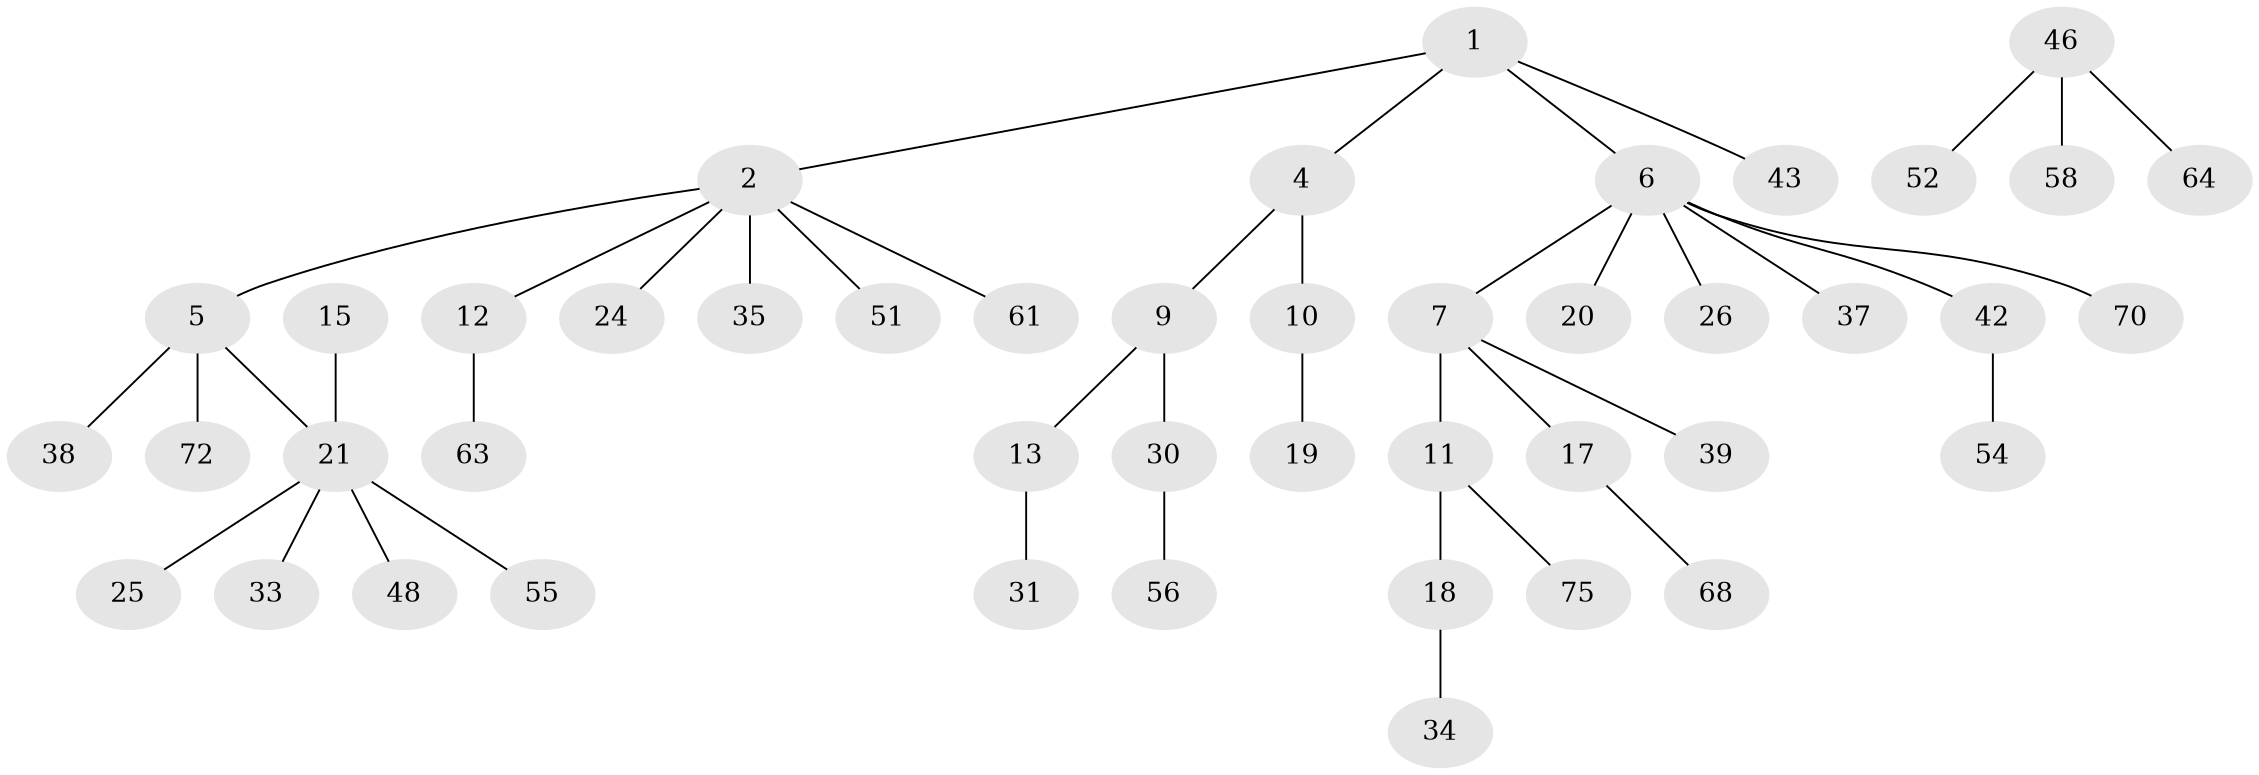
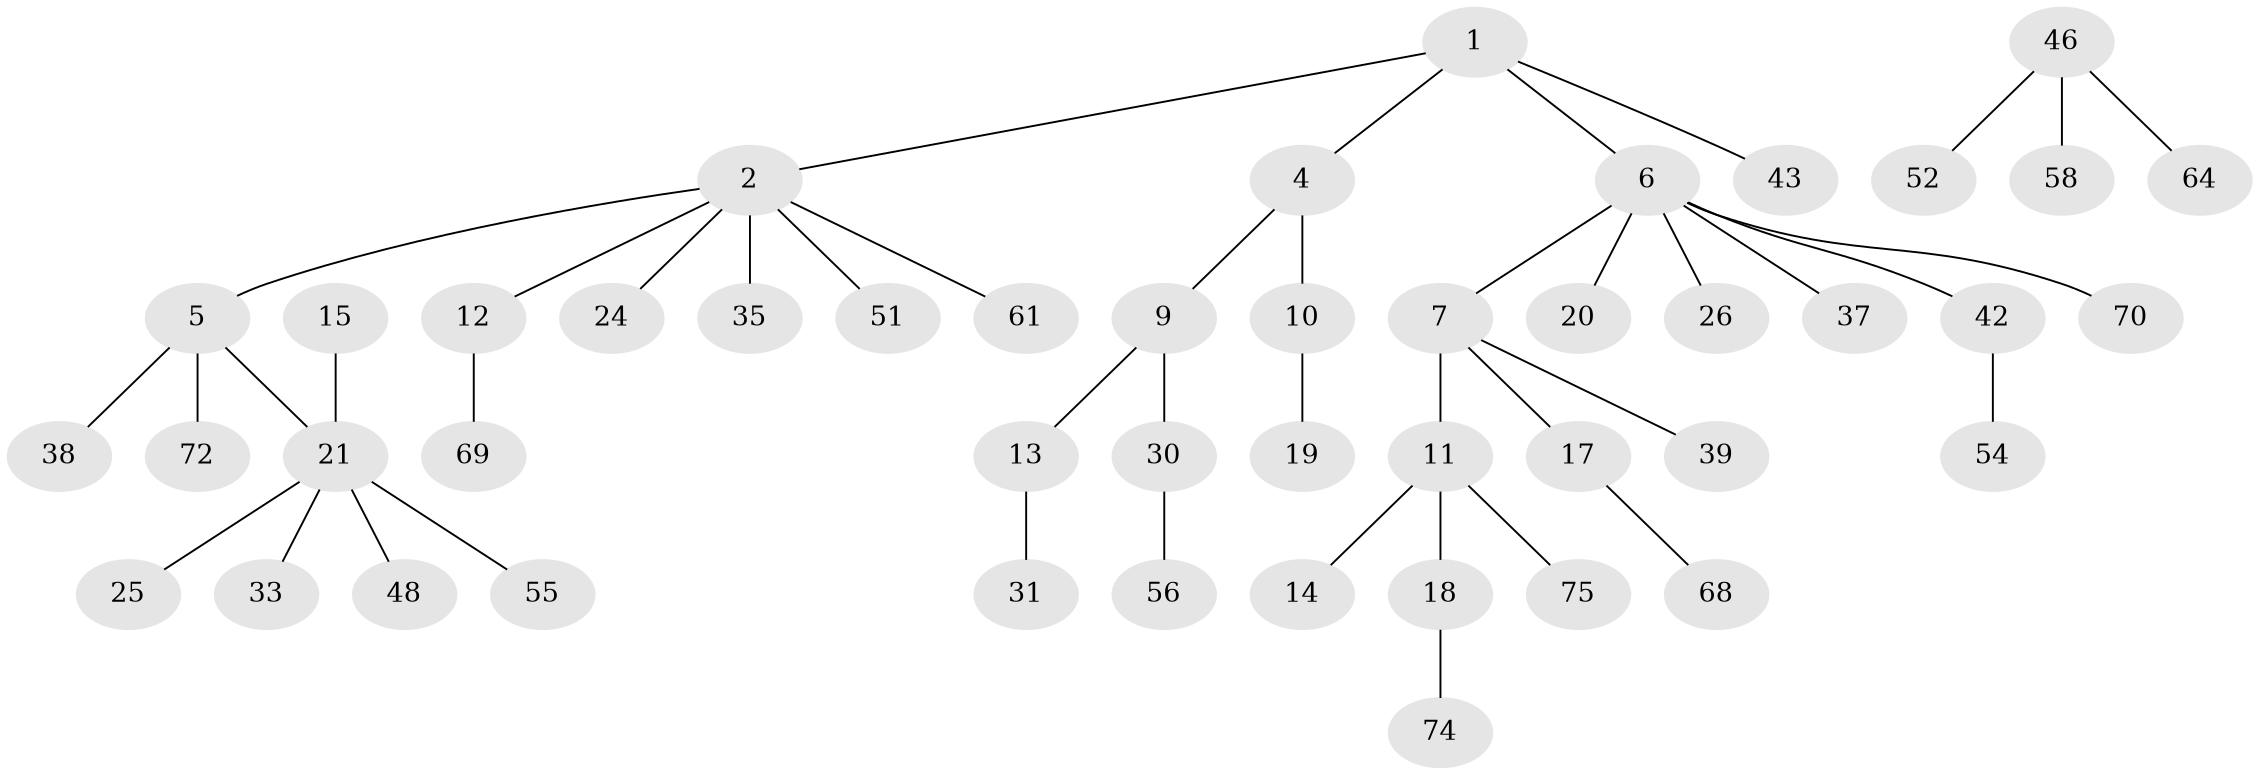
node "63": label "63" -> "69"
node "14": added
node "34": label "34" -> "74"
